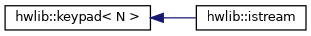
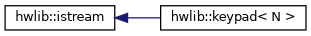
edge "hwlib::istream" -> "hwlib::keypad< N >": reversed
